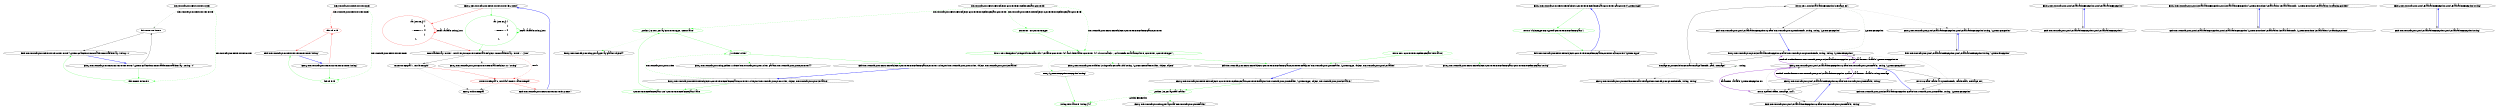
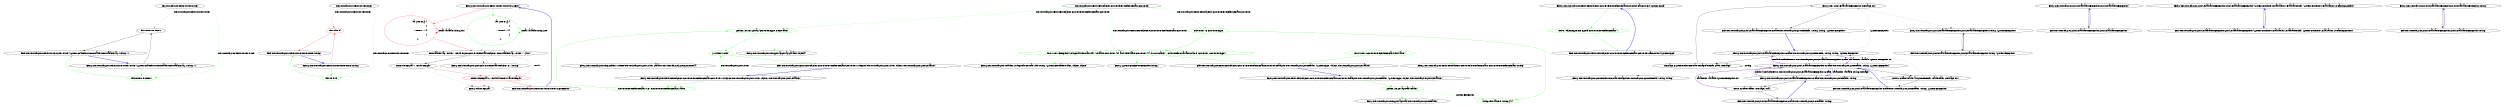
edge "Assert.AreEqual(0, result[0].Inners.Value.Length)" -> "Entry Unk.AreEqual": color black -> red
edge "Entry System.Exception.Exception(string)" -> "string testValue = (string)j[1]": now "converter != ConverterType" -> "string testValue = (string)j[1]"
node "Exit Newtonsoft.Json.Tests.Issues.Issue1512.Test()": label "Exit Newtonsoft.Json.Tests.Issues.Issue1512.Test()" -> "Exit Newtonsoft.Json.Tests.Issues.Issue1512.Exception()"
